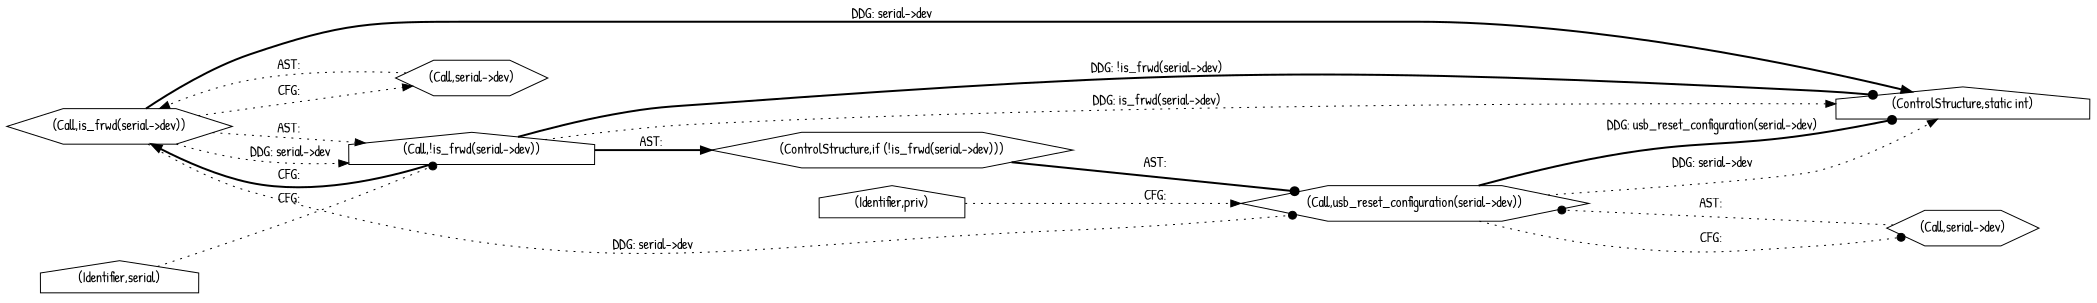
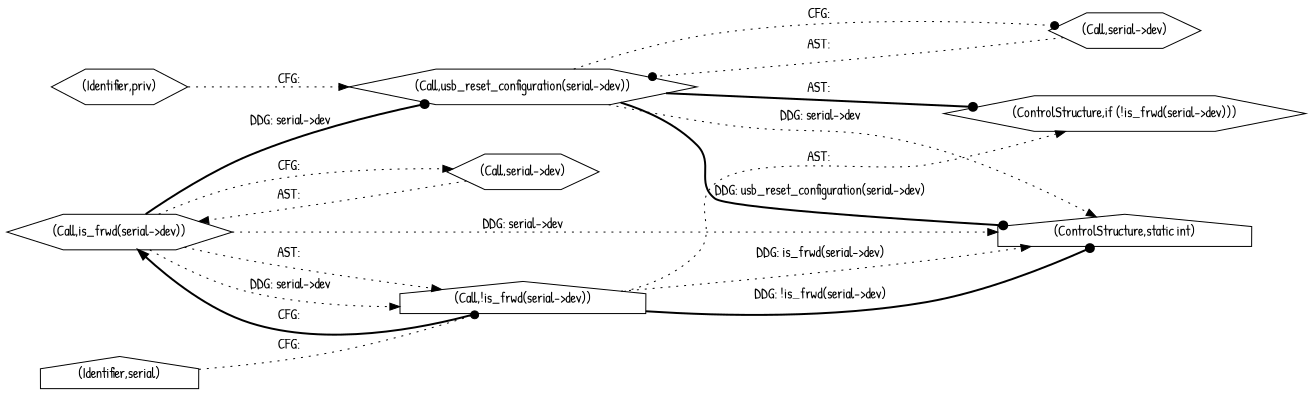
edge "(Call,is_frwd(serial->dev))" -> "(ControlStructure,static int)": style bold -> dotted
edge "(Call,!is_frwd(serial->dev))" -> "(ControlStructure,if (!is_frwd(serial->dev)))": style bold -> dotted
edge "(ControlStructure,if (!is_frwd(serial->dev)))" -> "(Call,usb_reset_configuration(serial->dev))": reversed
node "(Identifier,priv)": shape house -> hexagon
edge "(Call,is_frwd(serial->dev))" -> "(Call,usb_reset_configuration(serial->dev))": style dotted -> bold
